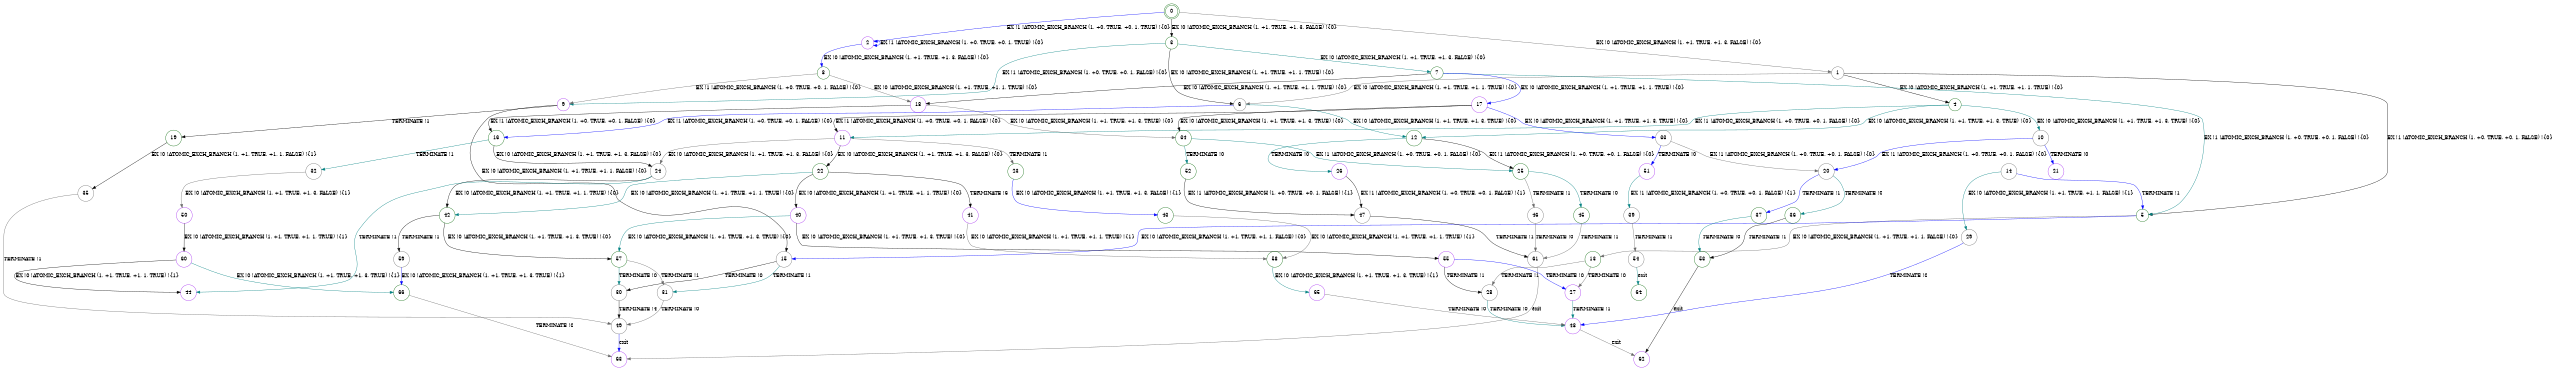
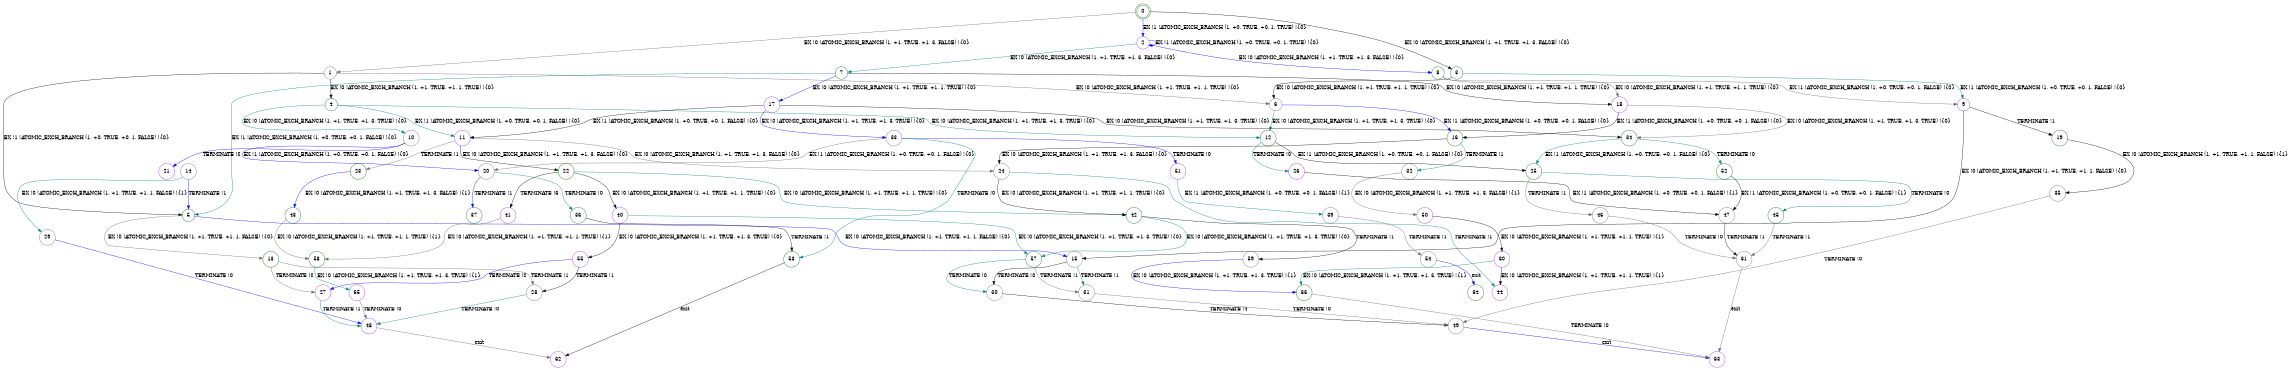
edge "3" -> "7": now "2" -> "7"
edge "37" -> "53": now "33" -> "53"
edge "42" -> "57": color black -> teal
edge "35" -> "49": label "TERMINATE !1" -> "TERMINATE !0"
edge "54" -> "64": color teal -> blue
